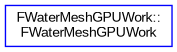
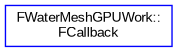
node "FWaterMeshGPUWork:: FWaterMeshGPUWork": label "FWaterMeshGPUWork:: FWaterMeshGPUWork" -> "FWaterMeshGPUWork:: FCallback"
